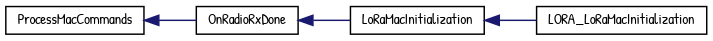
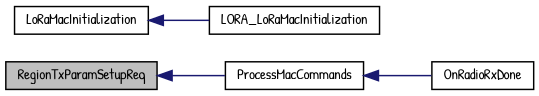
edge "LoRaMacInitialization" -> "OnRadioRxDone": removed
node "RegionTxParamSetupReq": added
